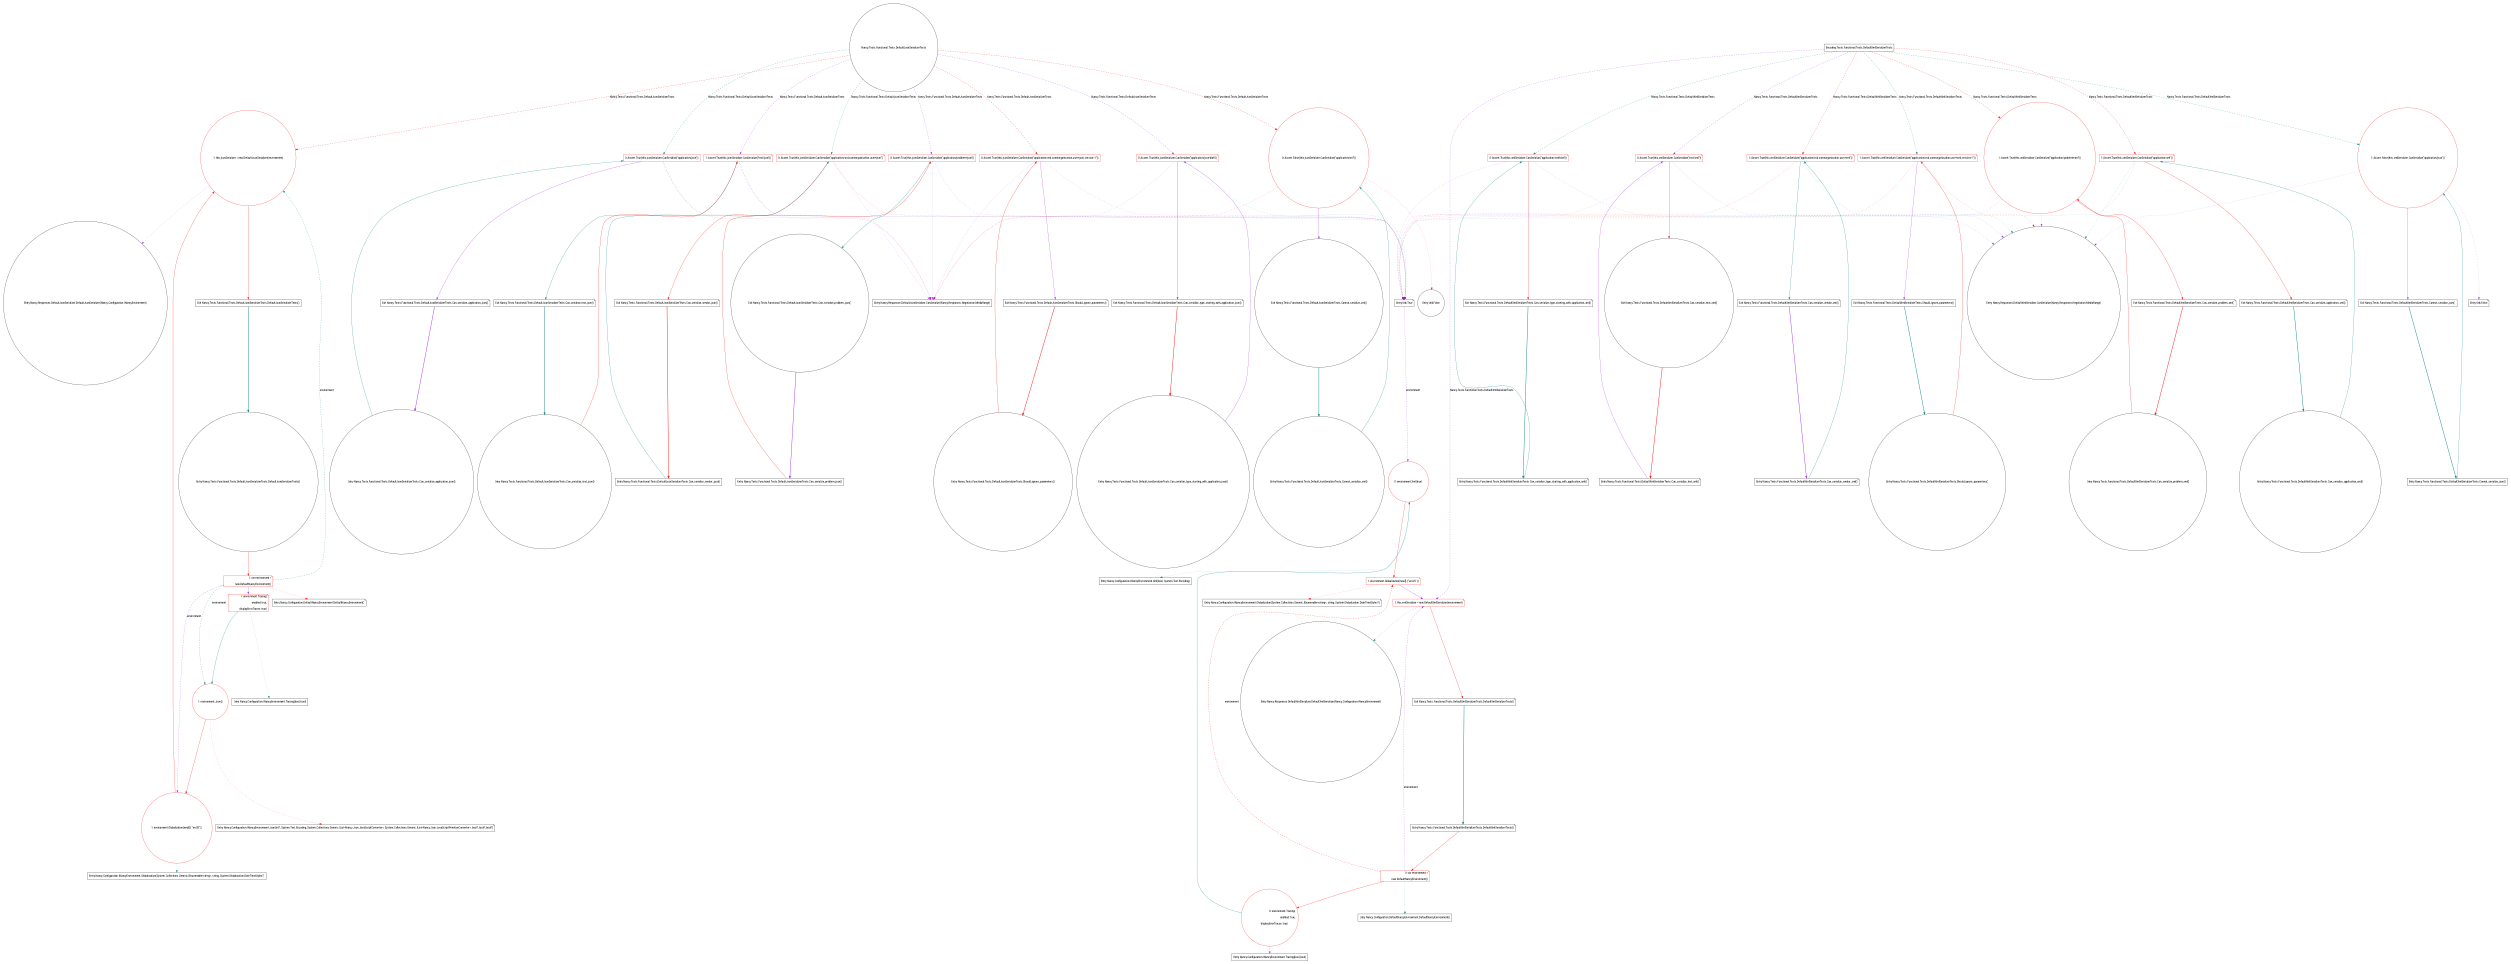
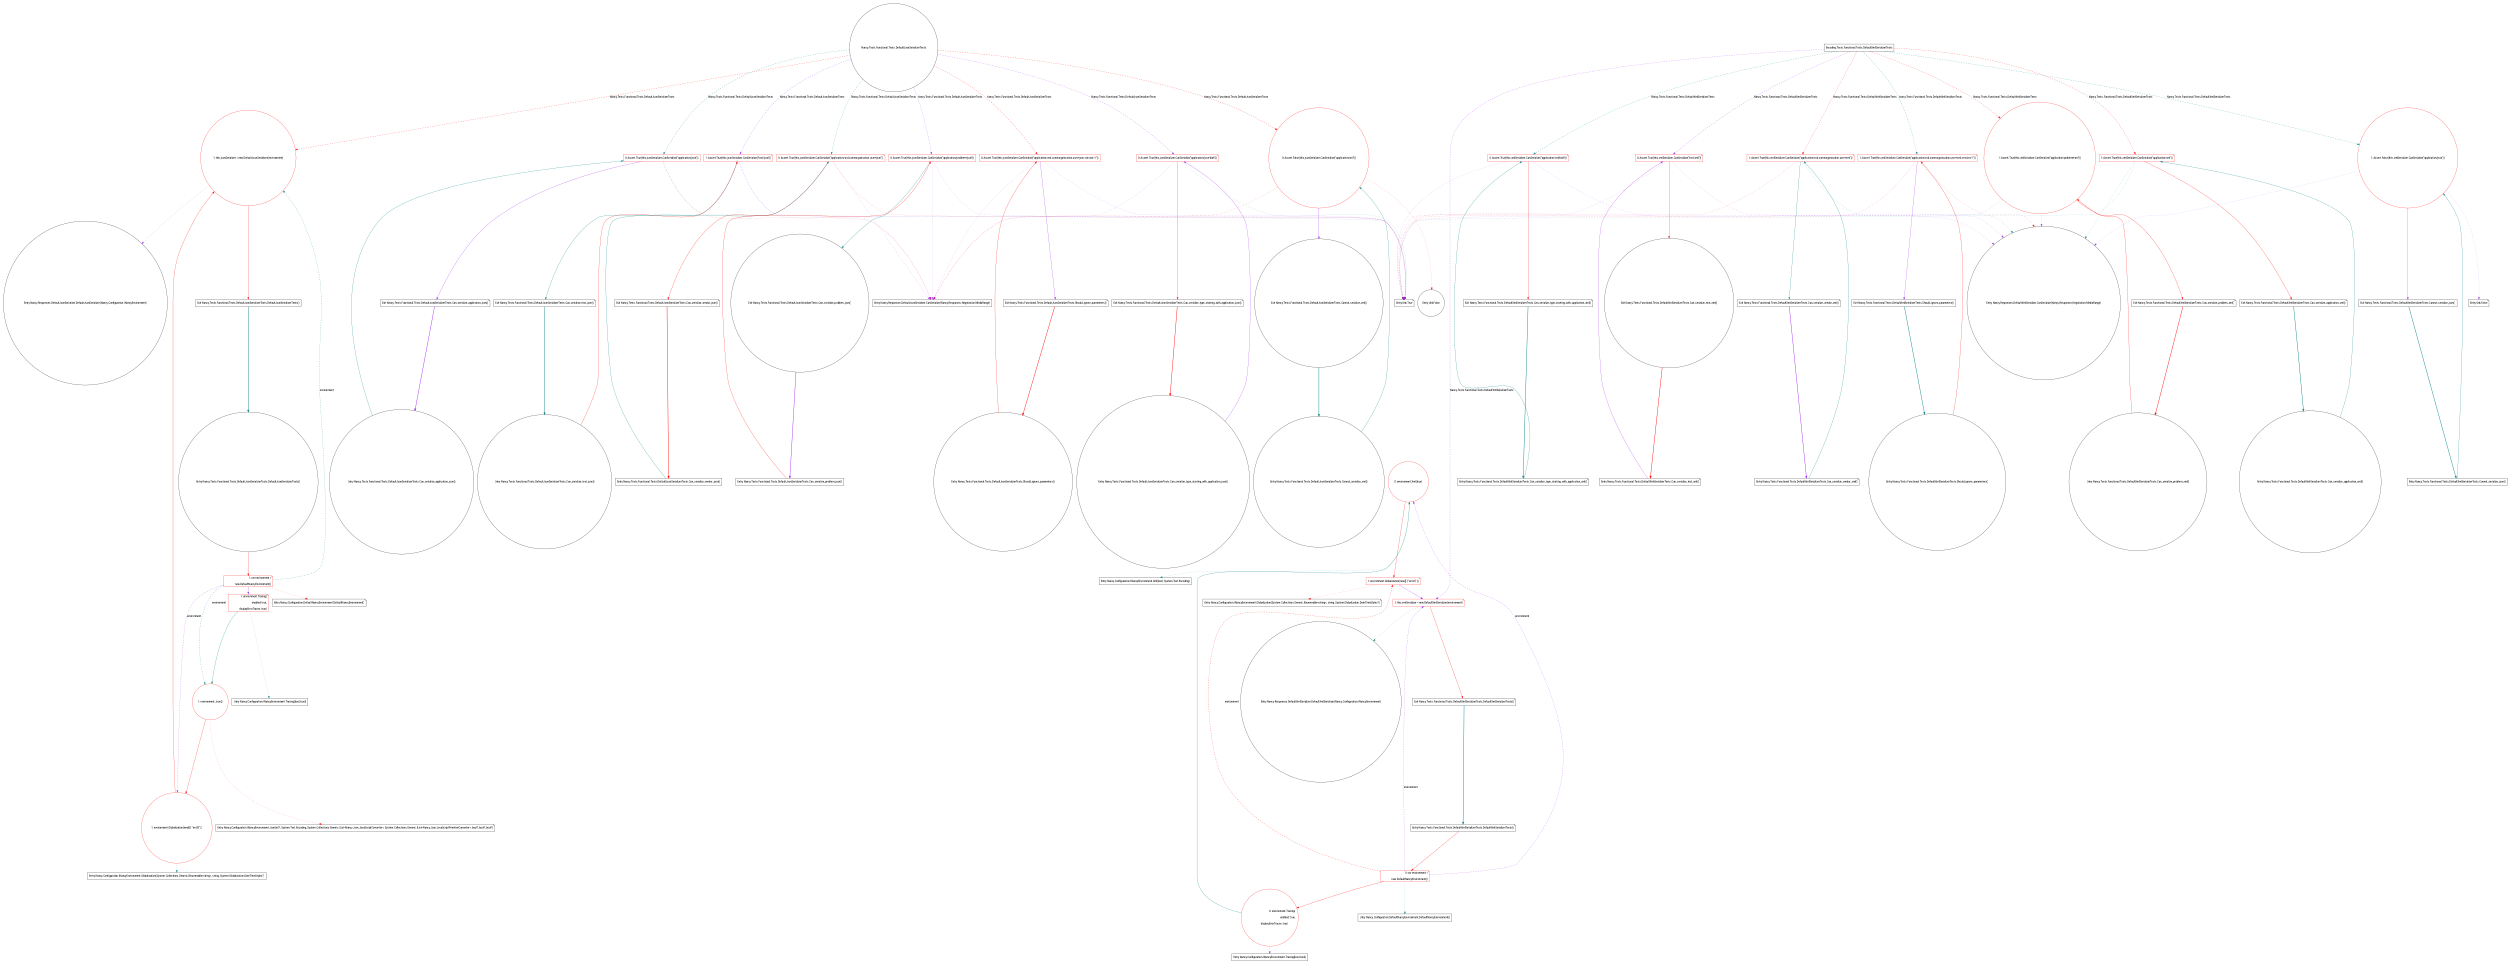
edge "Entry Unk.True" -> "0: environment.Xml(true)": now "0: var environment = new DefaultNancyEnvironment()" -> "0: environment.Xml(true)"
